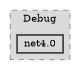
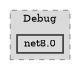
node "net4.0": label "net4.0" -> "net8.0"
